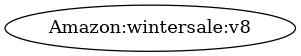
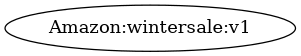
node "Amazon:wintersale:v8": label "Amazon:wintersale:v8" -> "Amazon:wintersale:v1"
